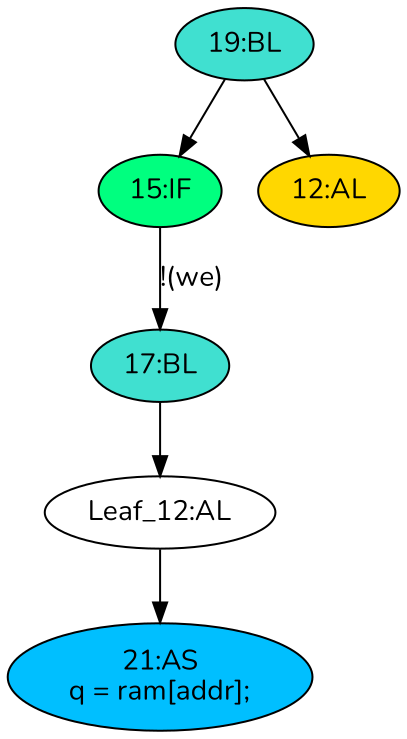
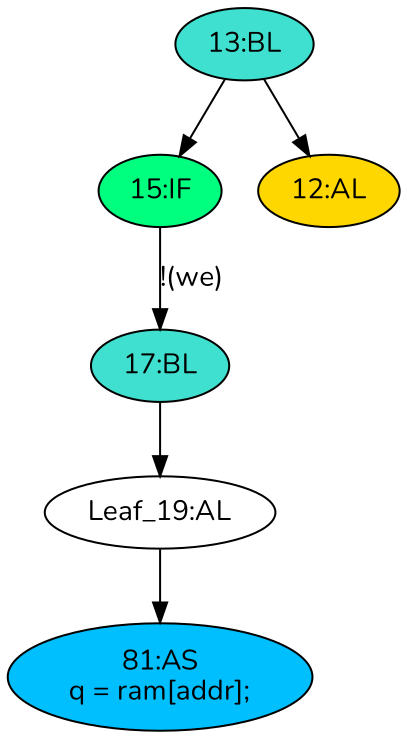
node "19:BL": label "19:BL" -> "13:BL"
node "Leaf_12:AL": label "Leaf_12:AL" -> "Leaf_19:AL"
node "21:AS q = ram[addr];": label "21:AS q = ram[addr];" -> "81:AS q = ram[addr];"
